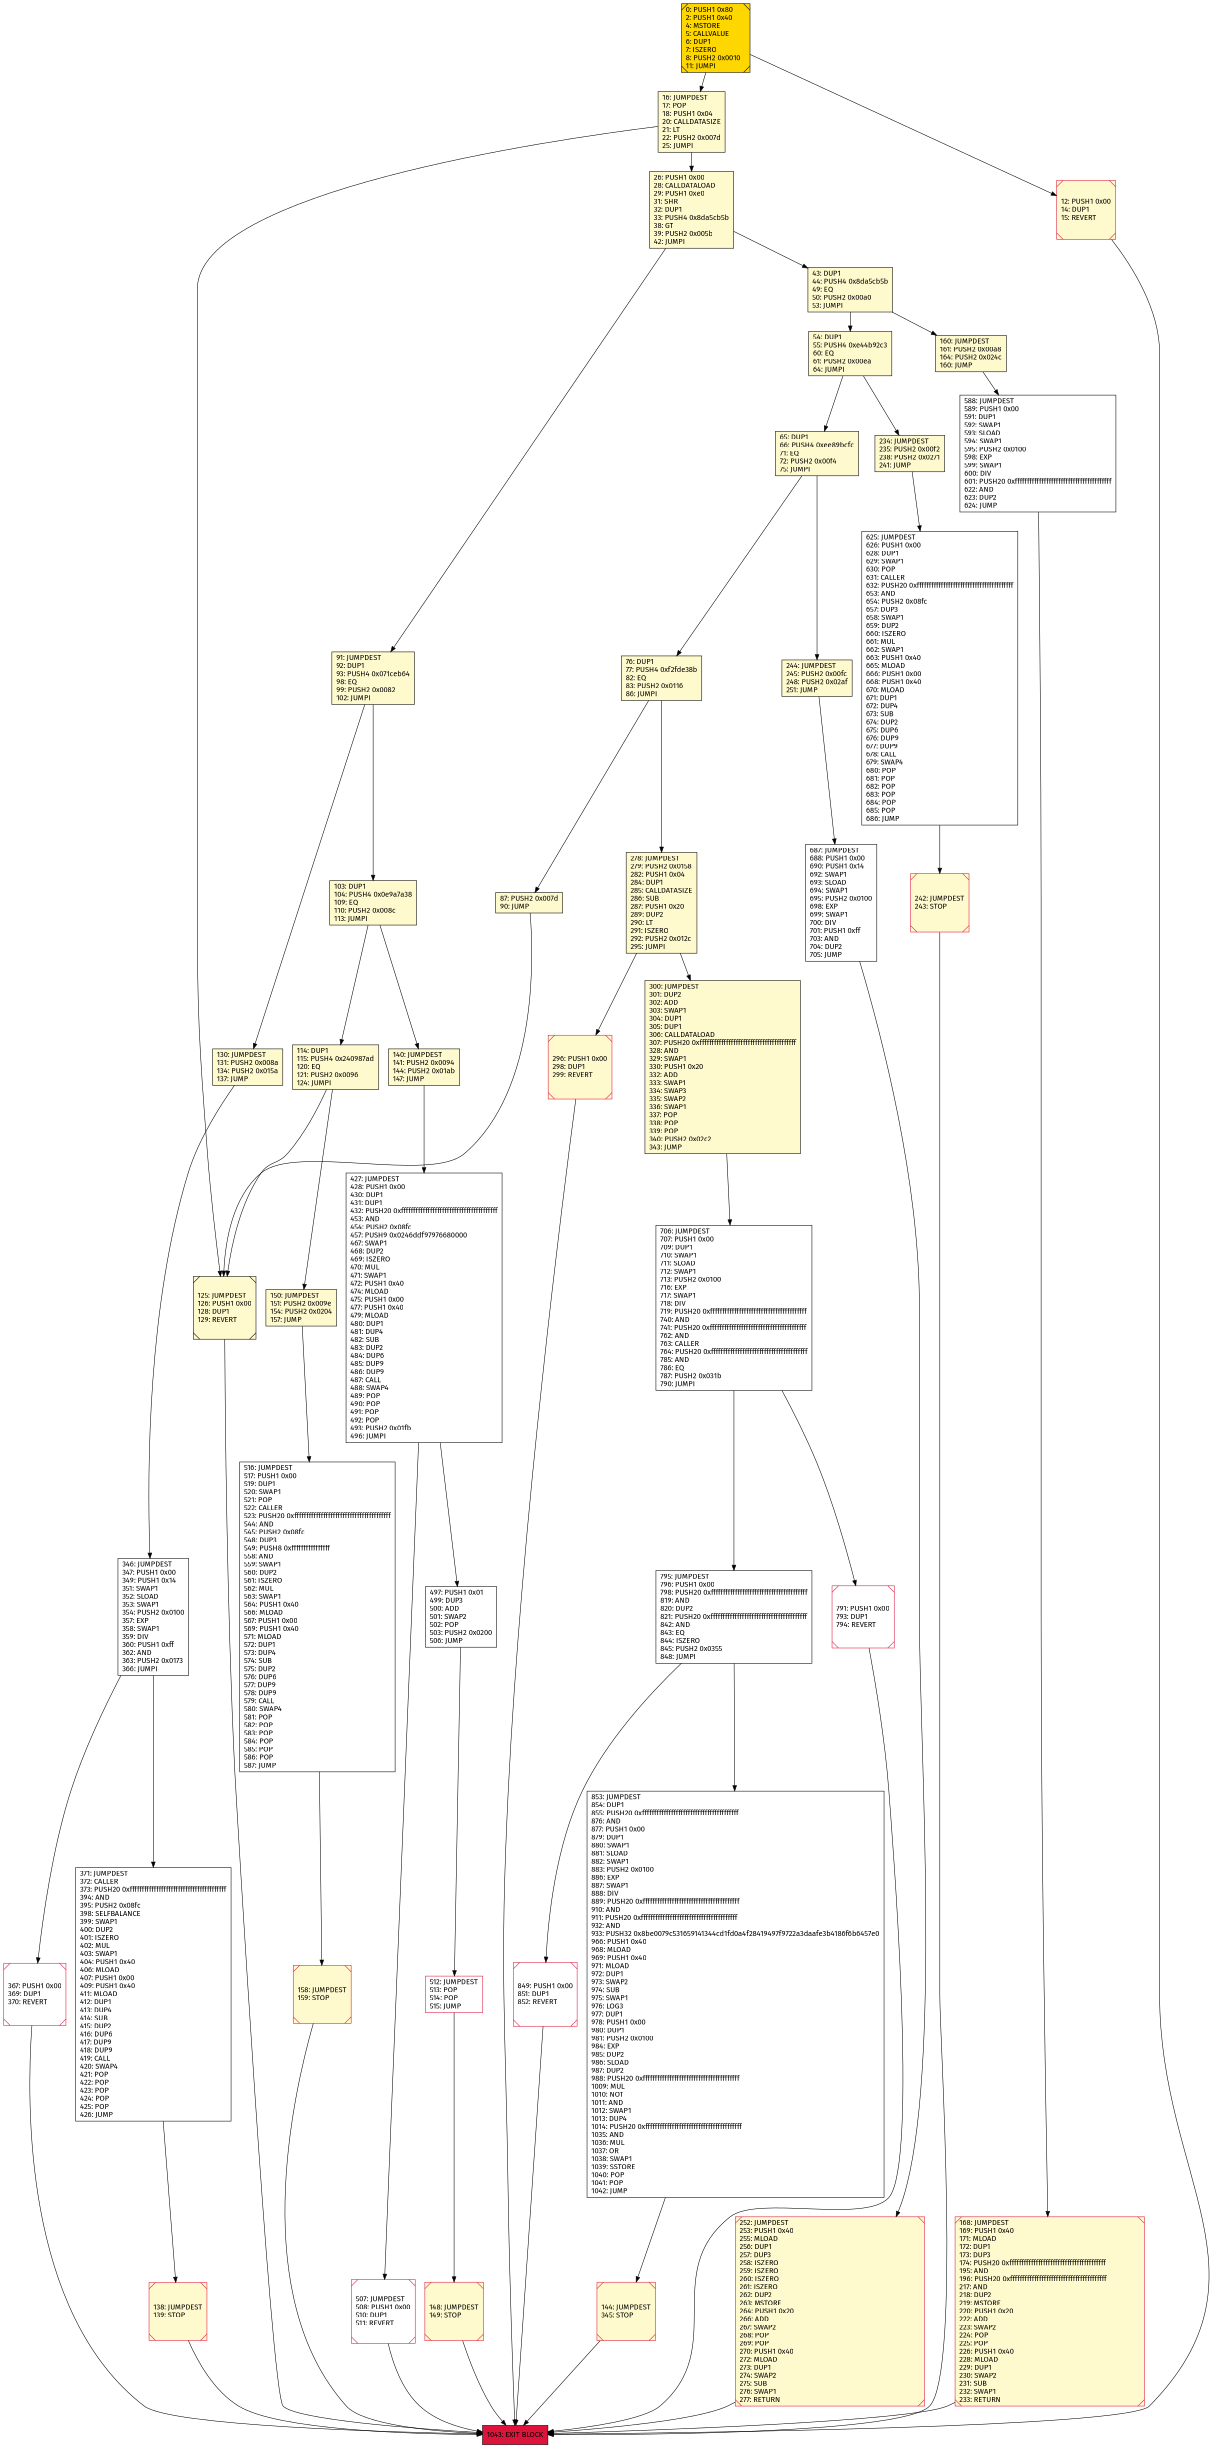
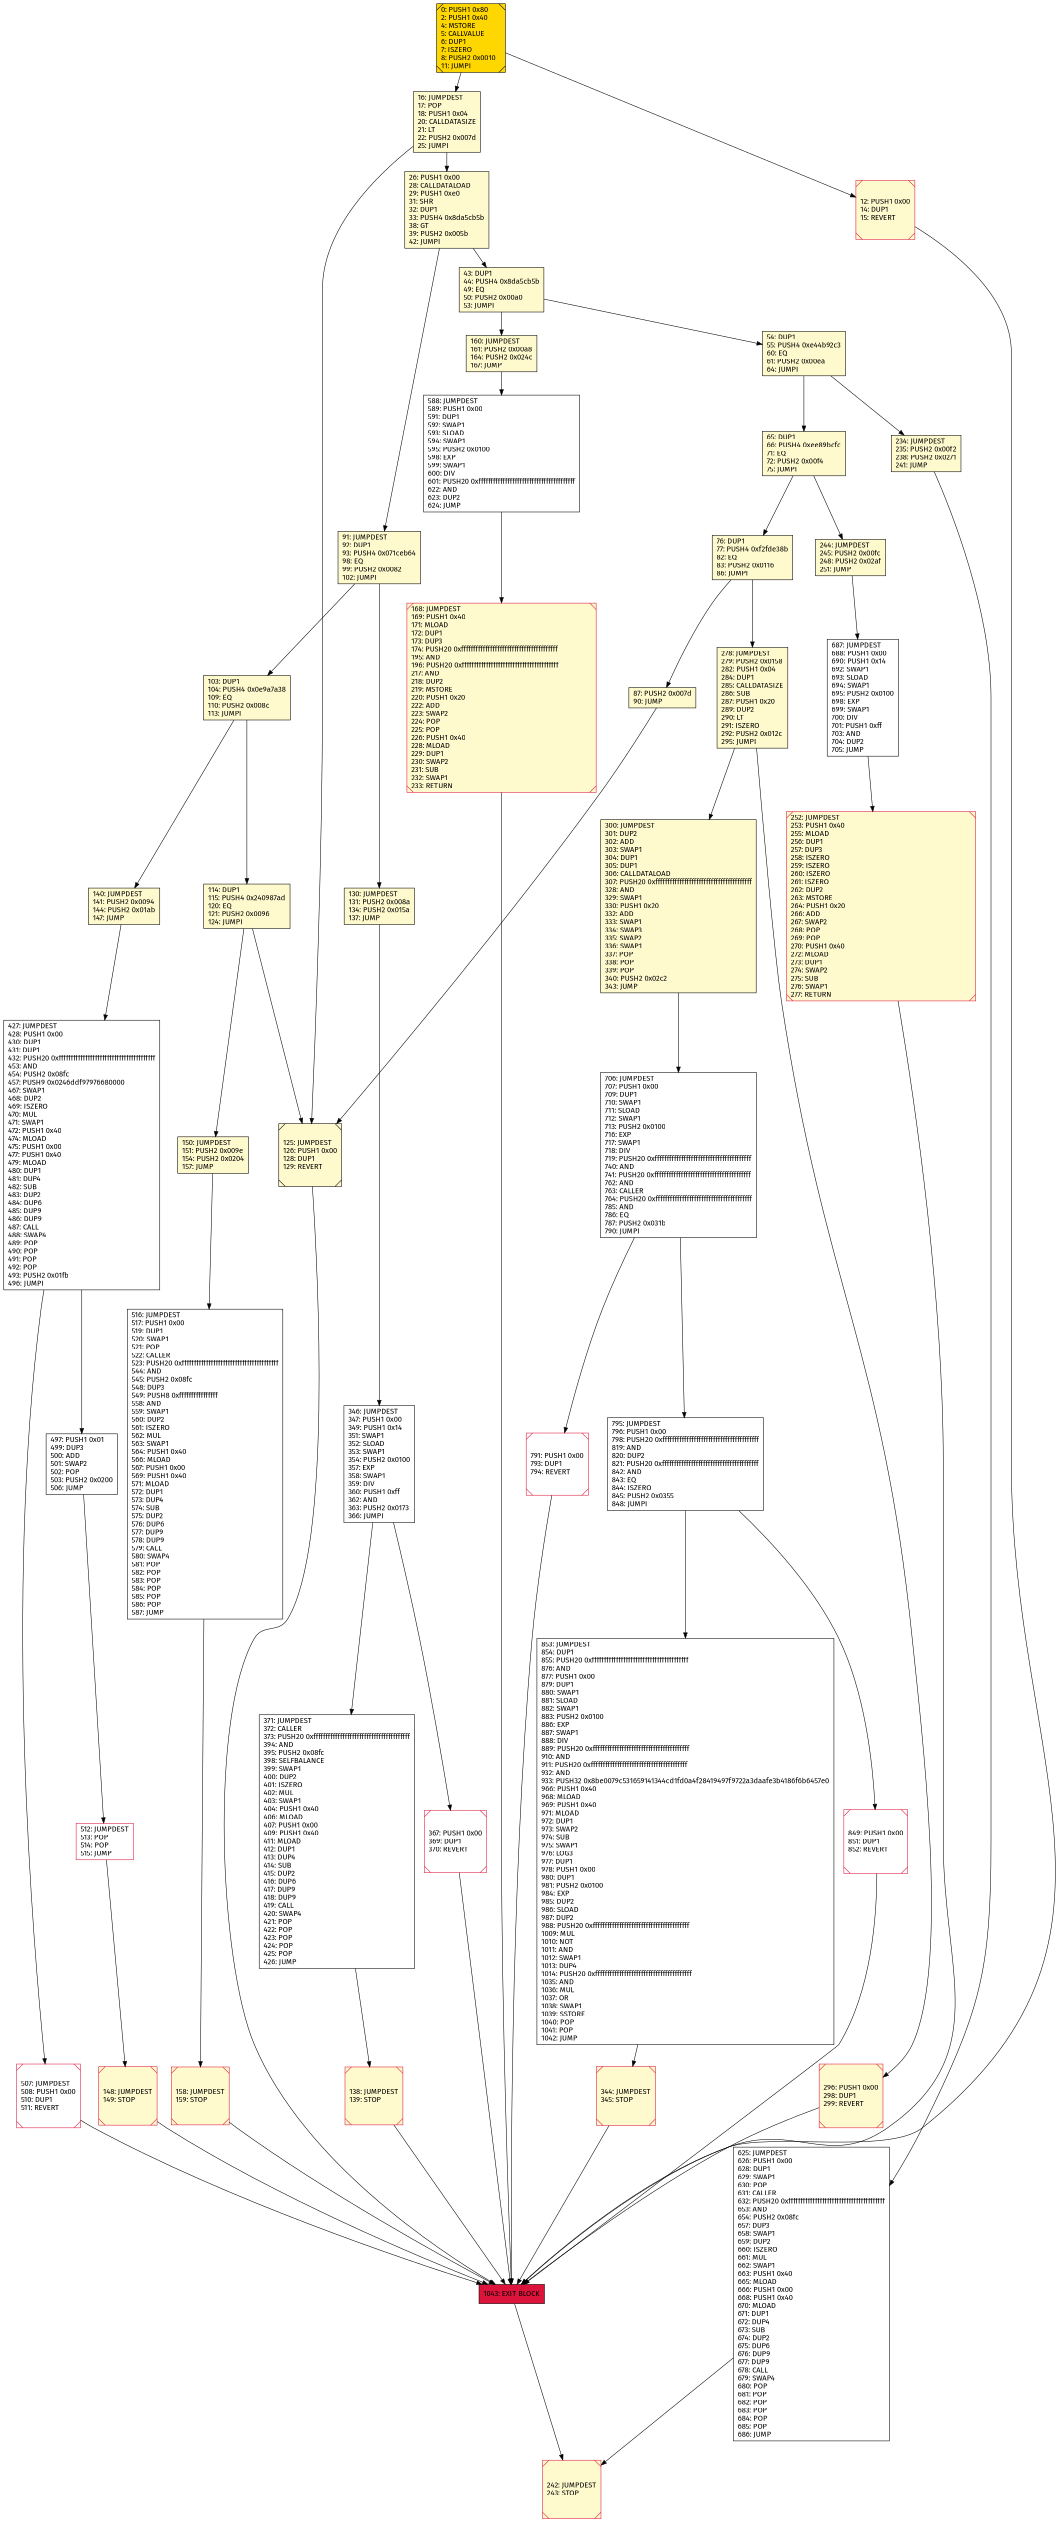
node "160: JUMPDEST 161: PUSH2 0x00a8 164: PUSH2 0x024c 160: JUMP": label "160: JUMPDEST 161: PUSH2 0x00a8 164: PUSH2 0x024c 160: JUMP" -> "160: JUMPDEST 161: PUSH2 0x00a8 164: PUSH2 0x024c 167: JUMP"
edge "242: JUMPDEST 243: STOP" -> "1043: EXIT BLOCK": reversed
node "144: JUMPDEST 345: STOP": label "144: JUMPDEST 345: STOP" -> "344: JUMPDEST 345: STOP"
